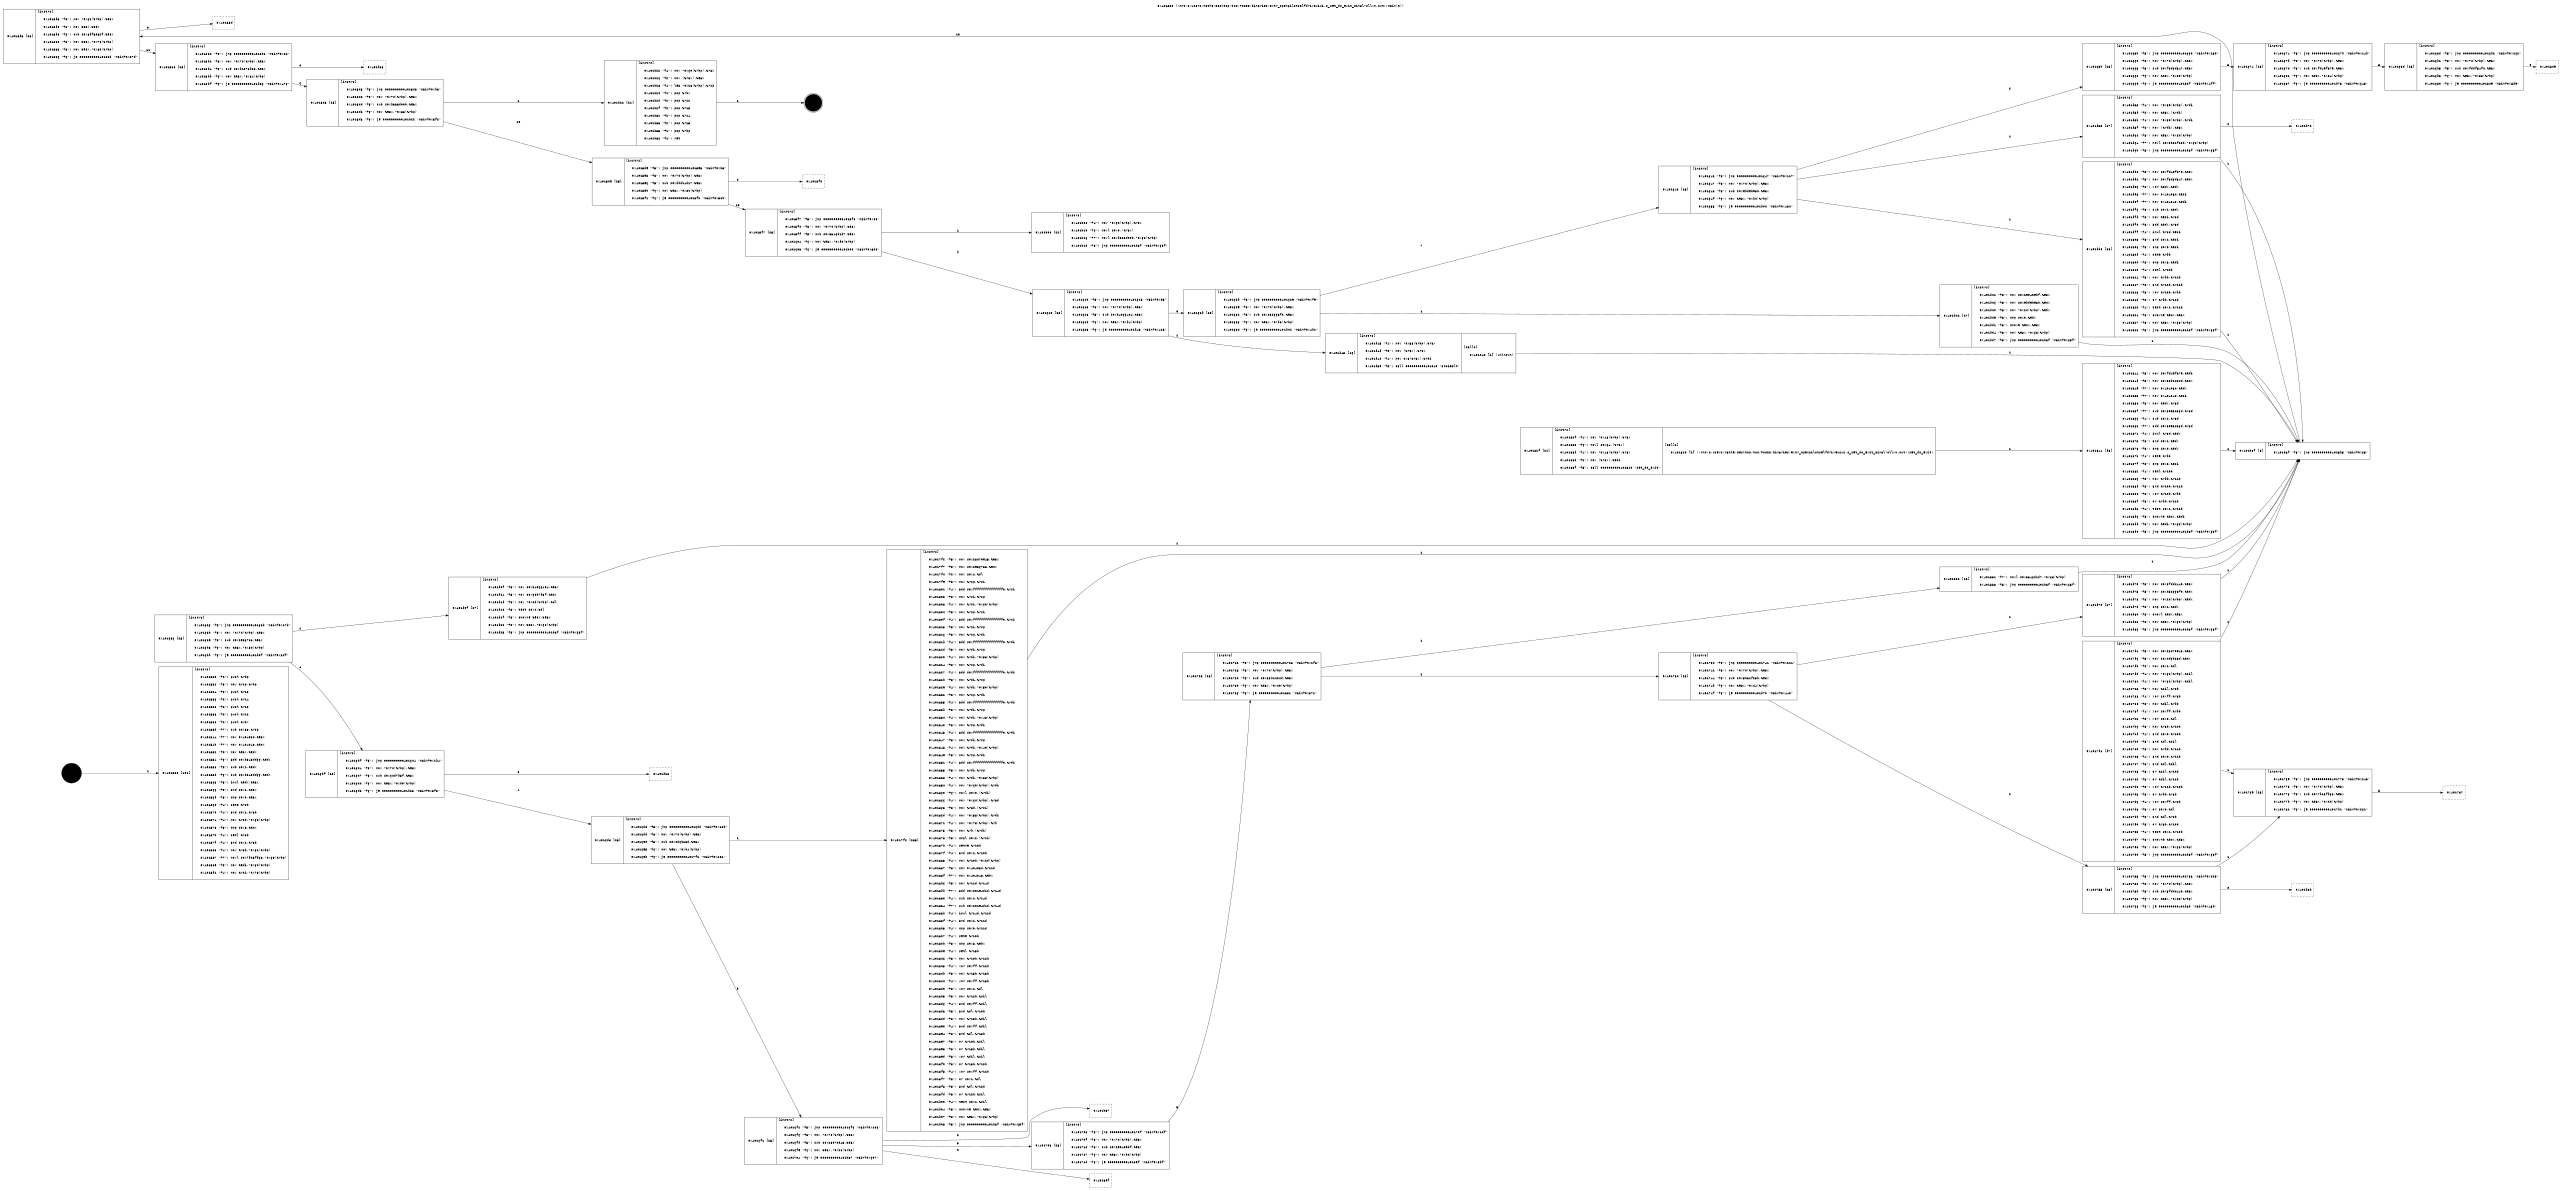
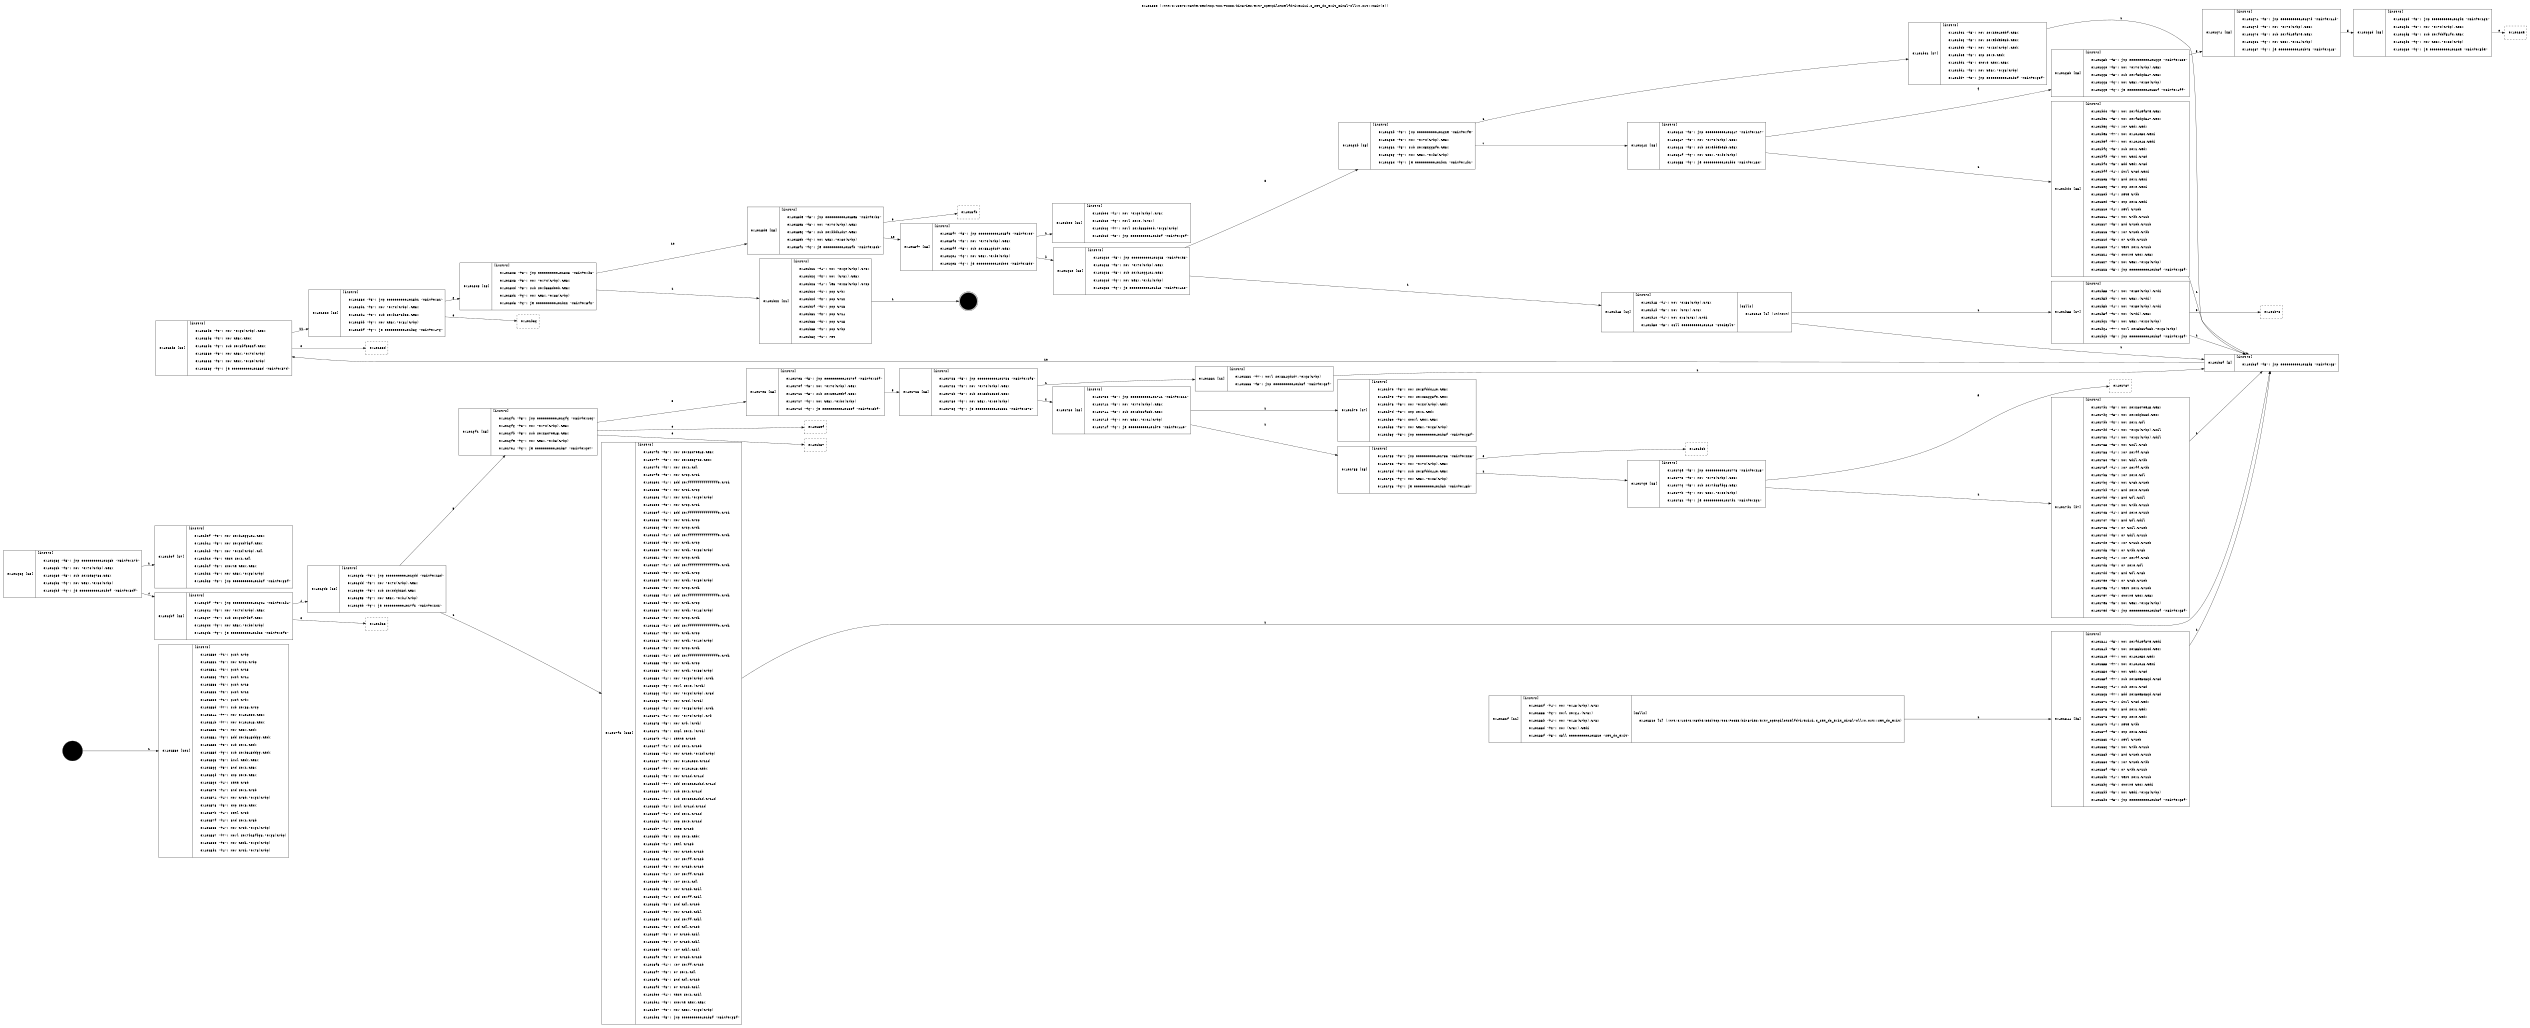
edge "0x401642 [25]" -> "0x401955 [27]": now "0x401945 [16]" -> "0x401955 [27]"
edge "0x401970 [27]" -> "0x401b8f [5]": removed, label "1"
edge "0x40190f [27]" -> "0x401b8f [5]": removed, label "1"
edge "0x401791 [97]" -> "0x40176e [25]": reversed
